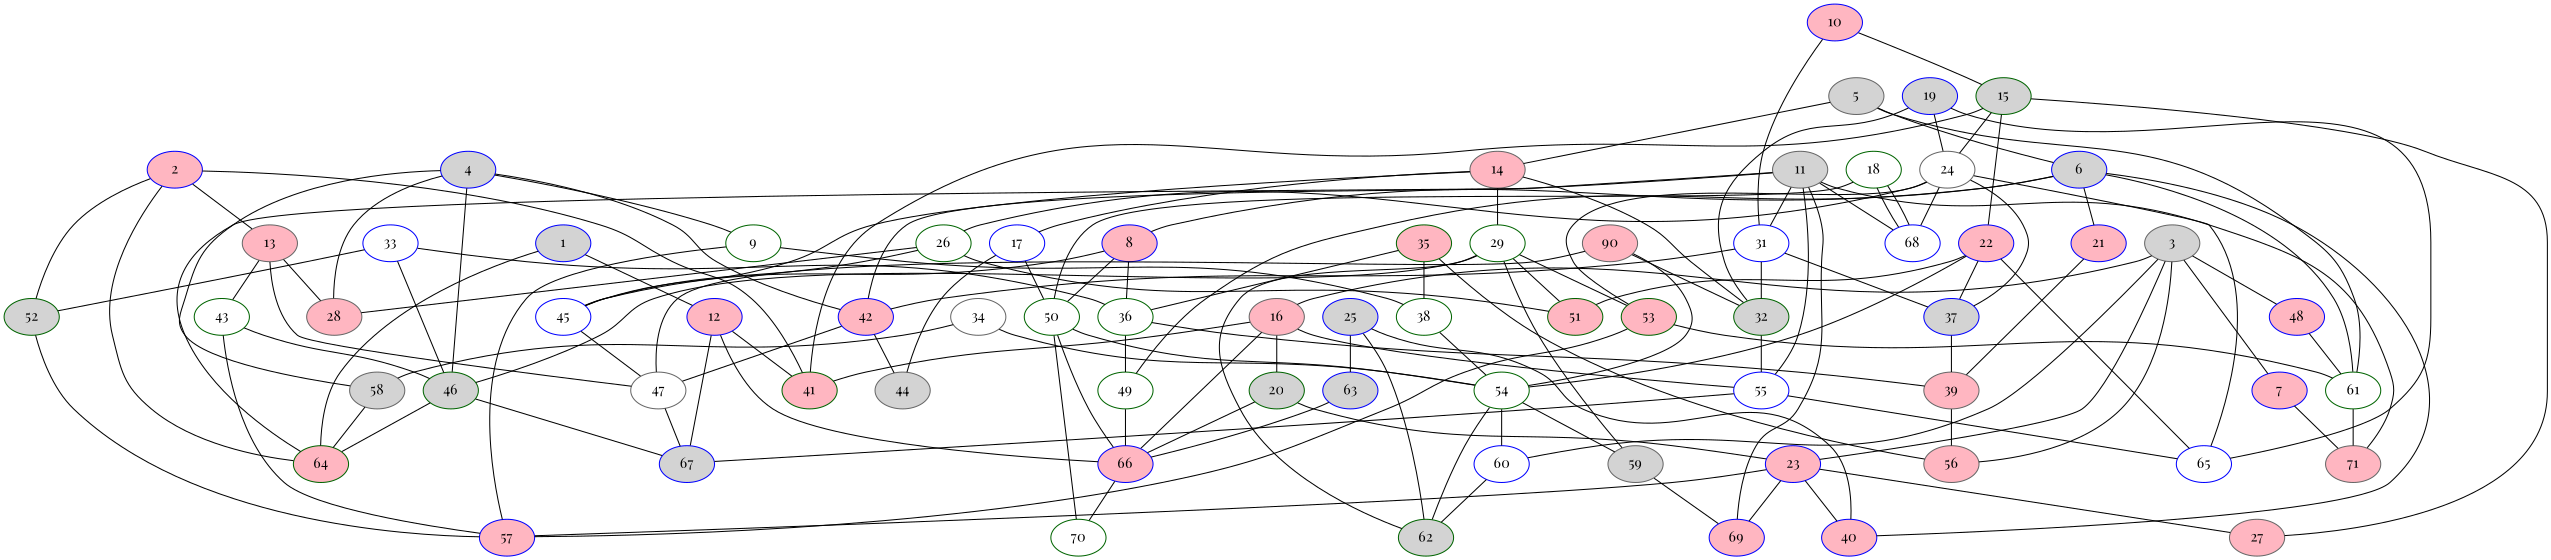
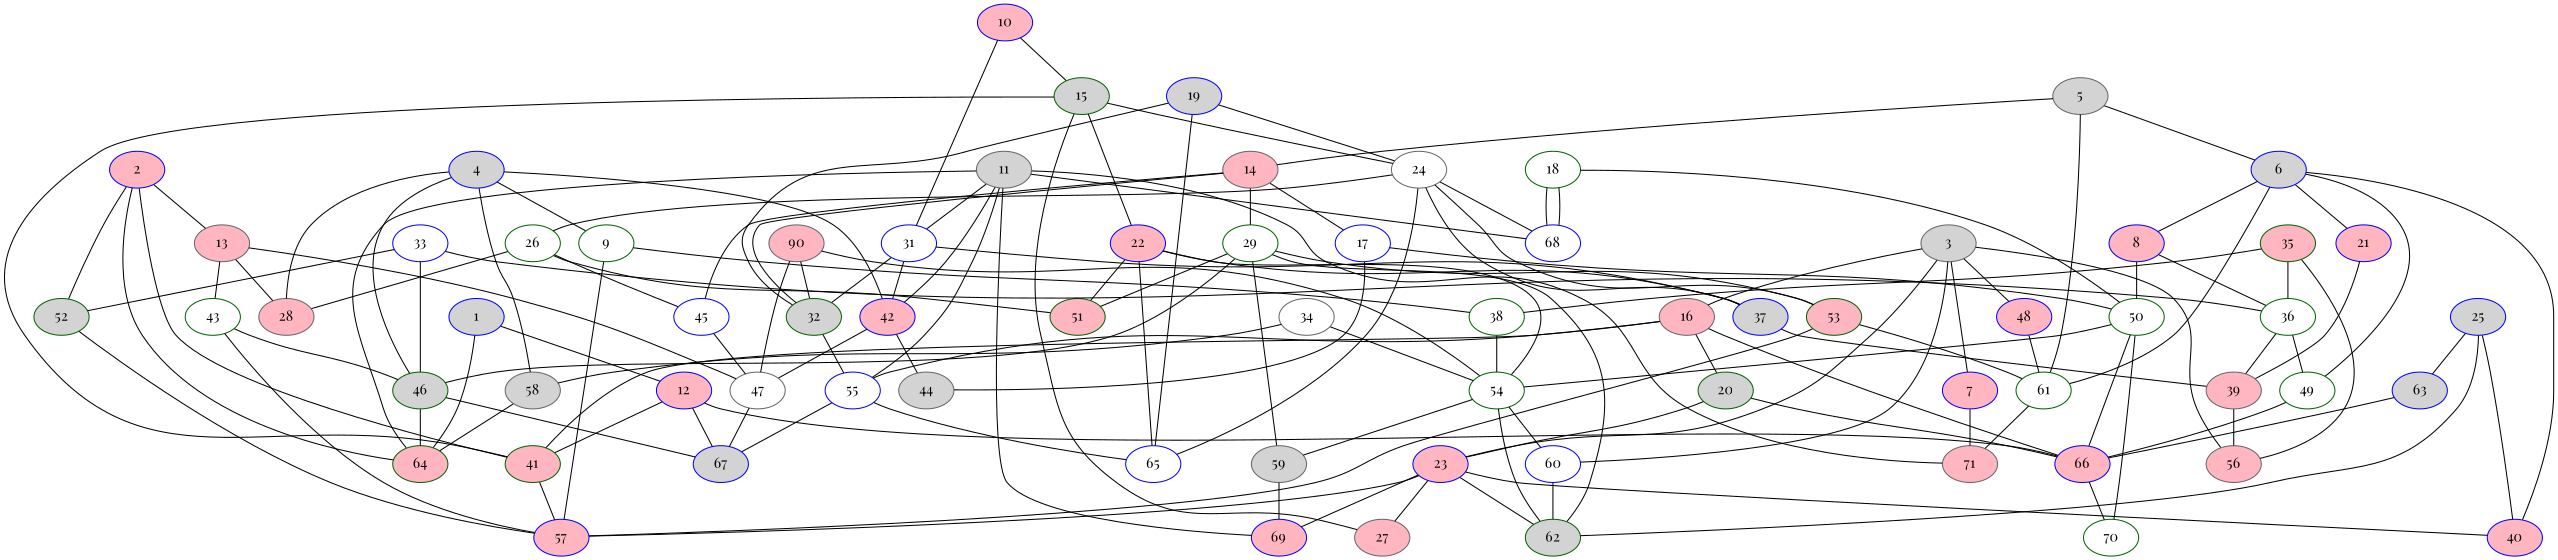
edge "8" -- "45": removed
edge "41" -- "57": added
edge "23" -- "62": added
